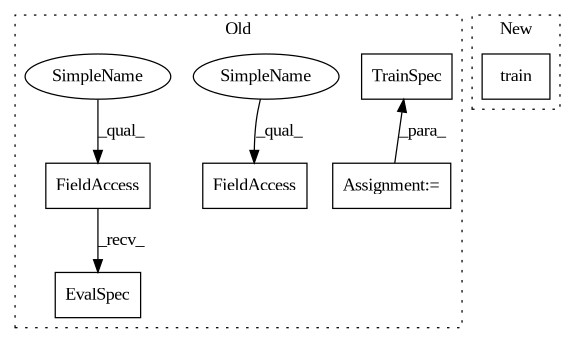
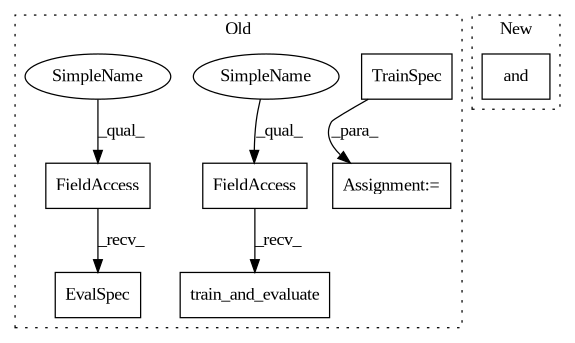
node "train": label "train" -> "and"
edge "Assignment:=" -> "TrainSpec": reversed
node "train_and_evaluate": added
